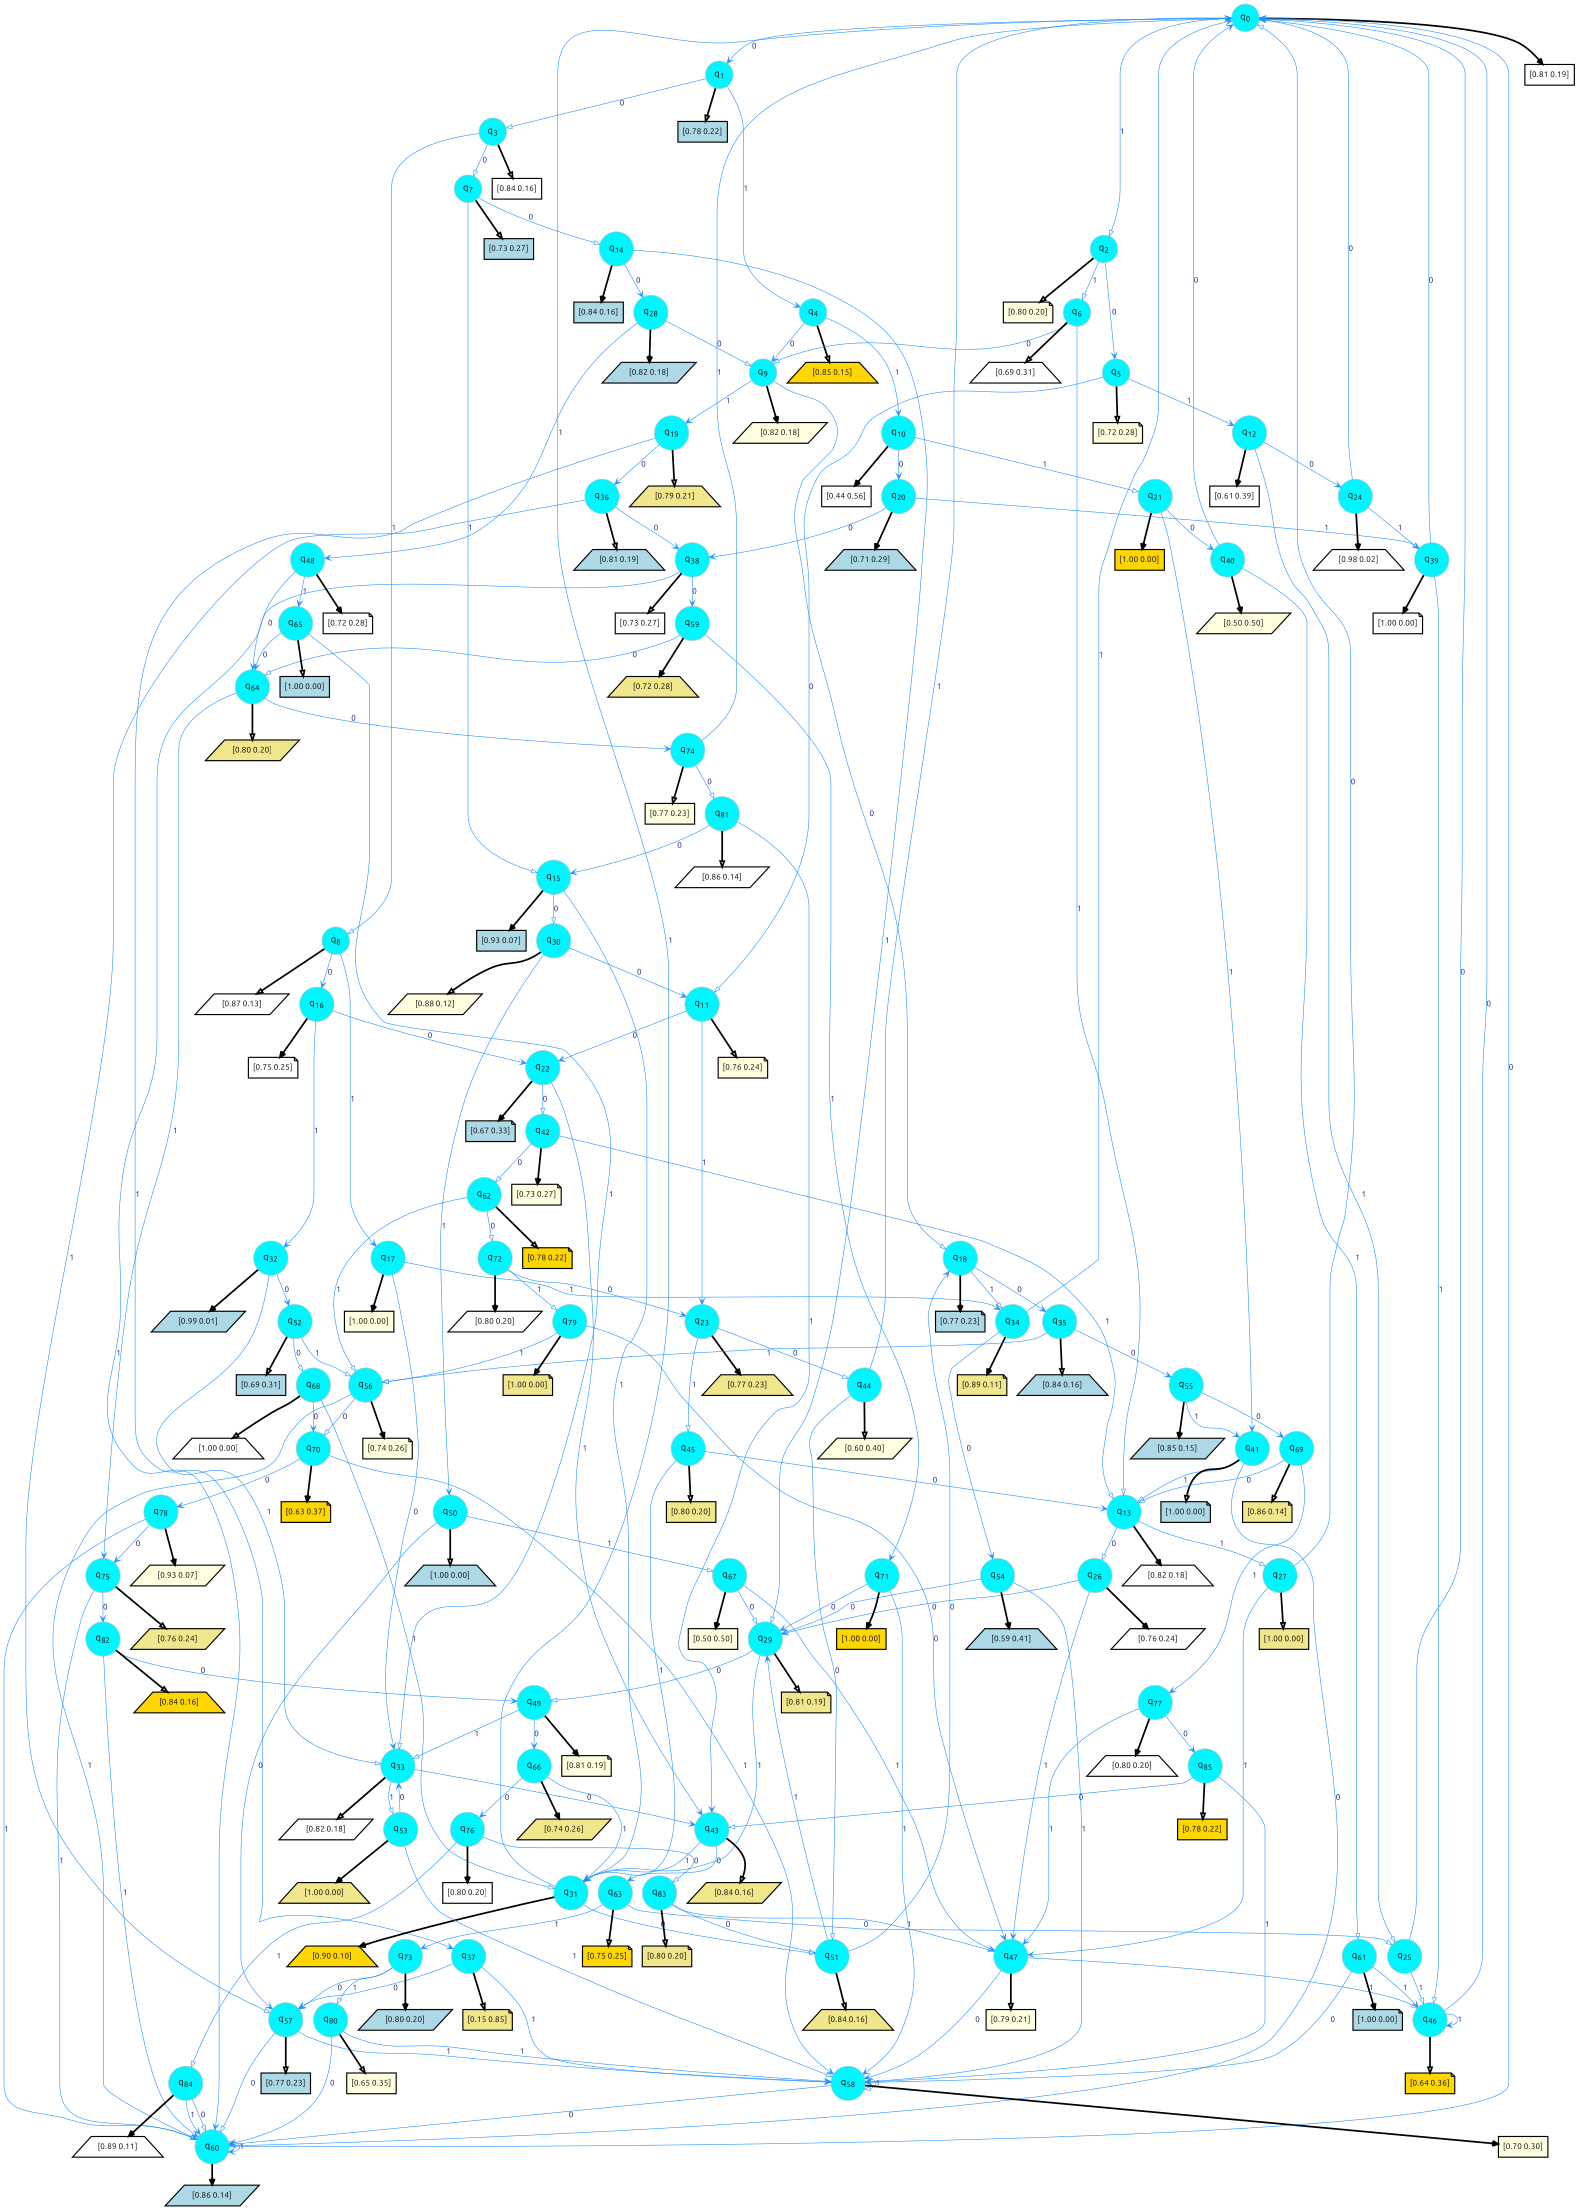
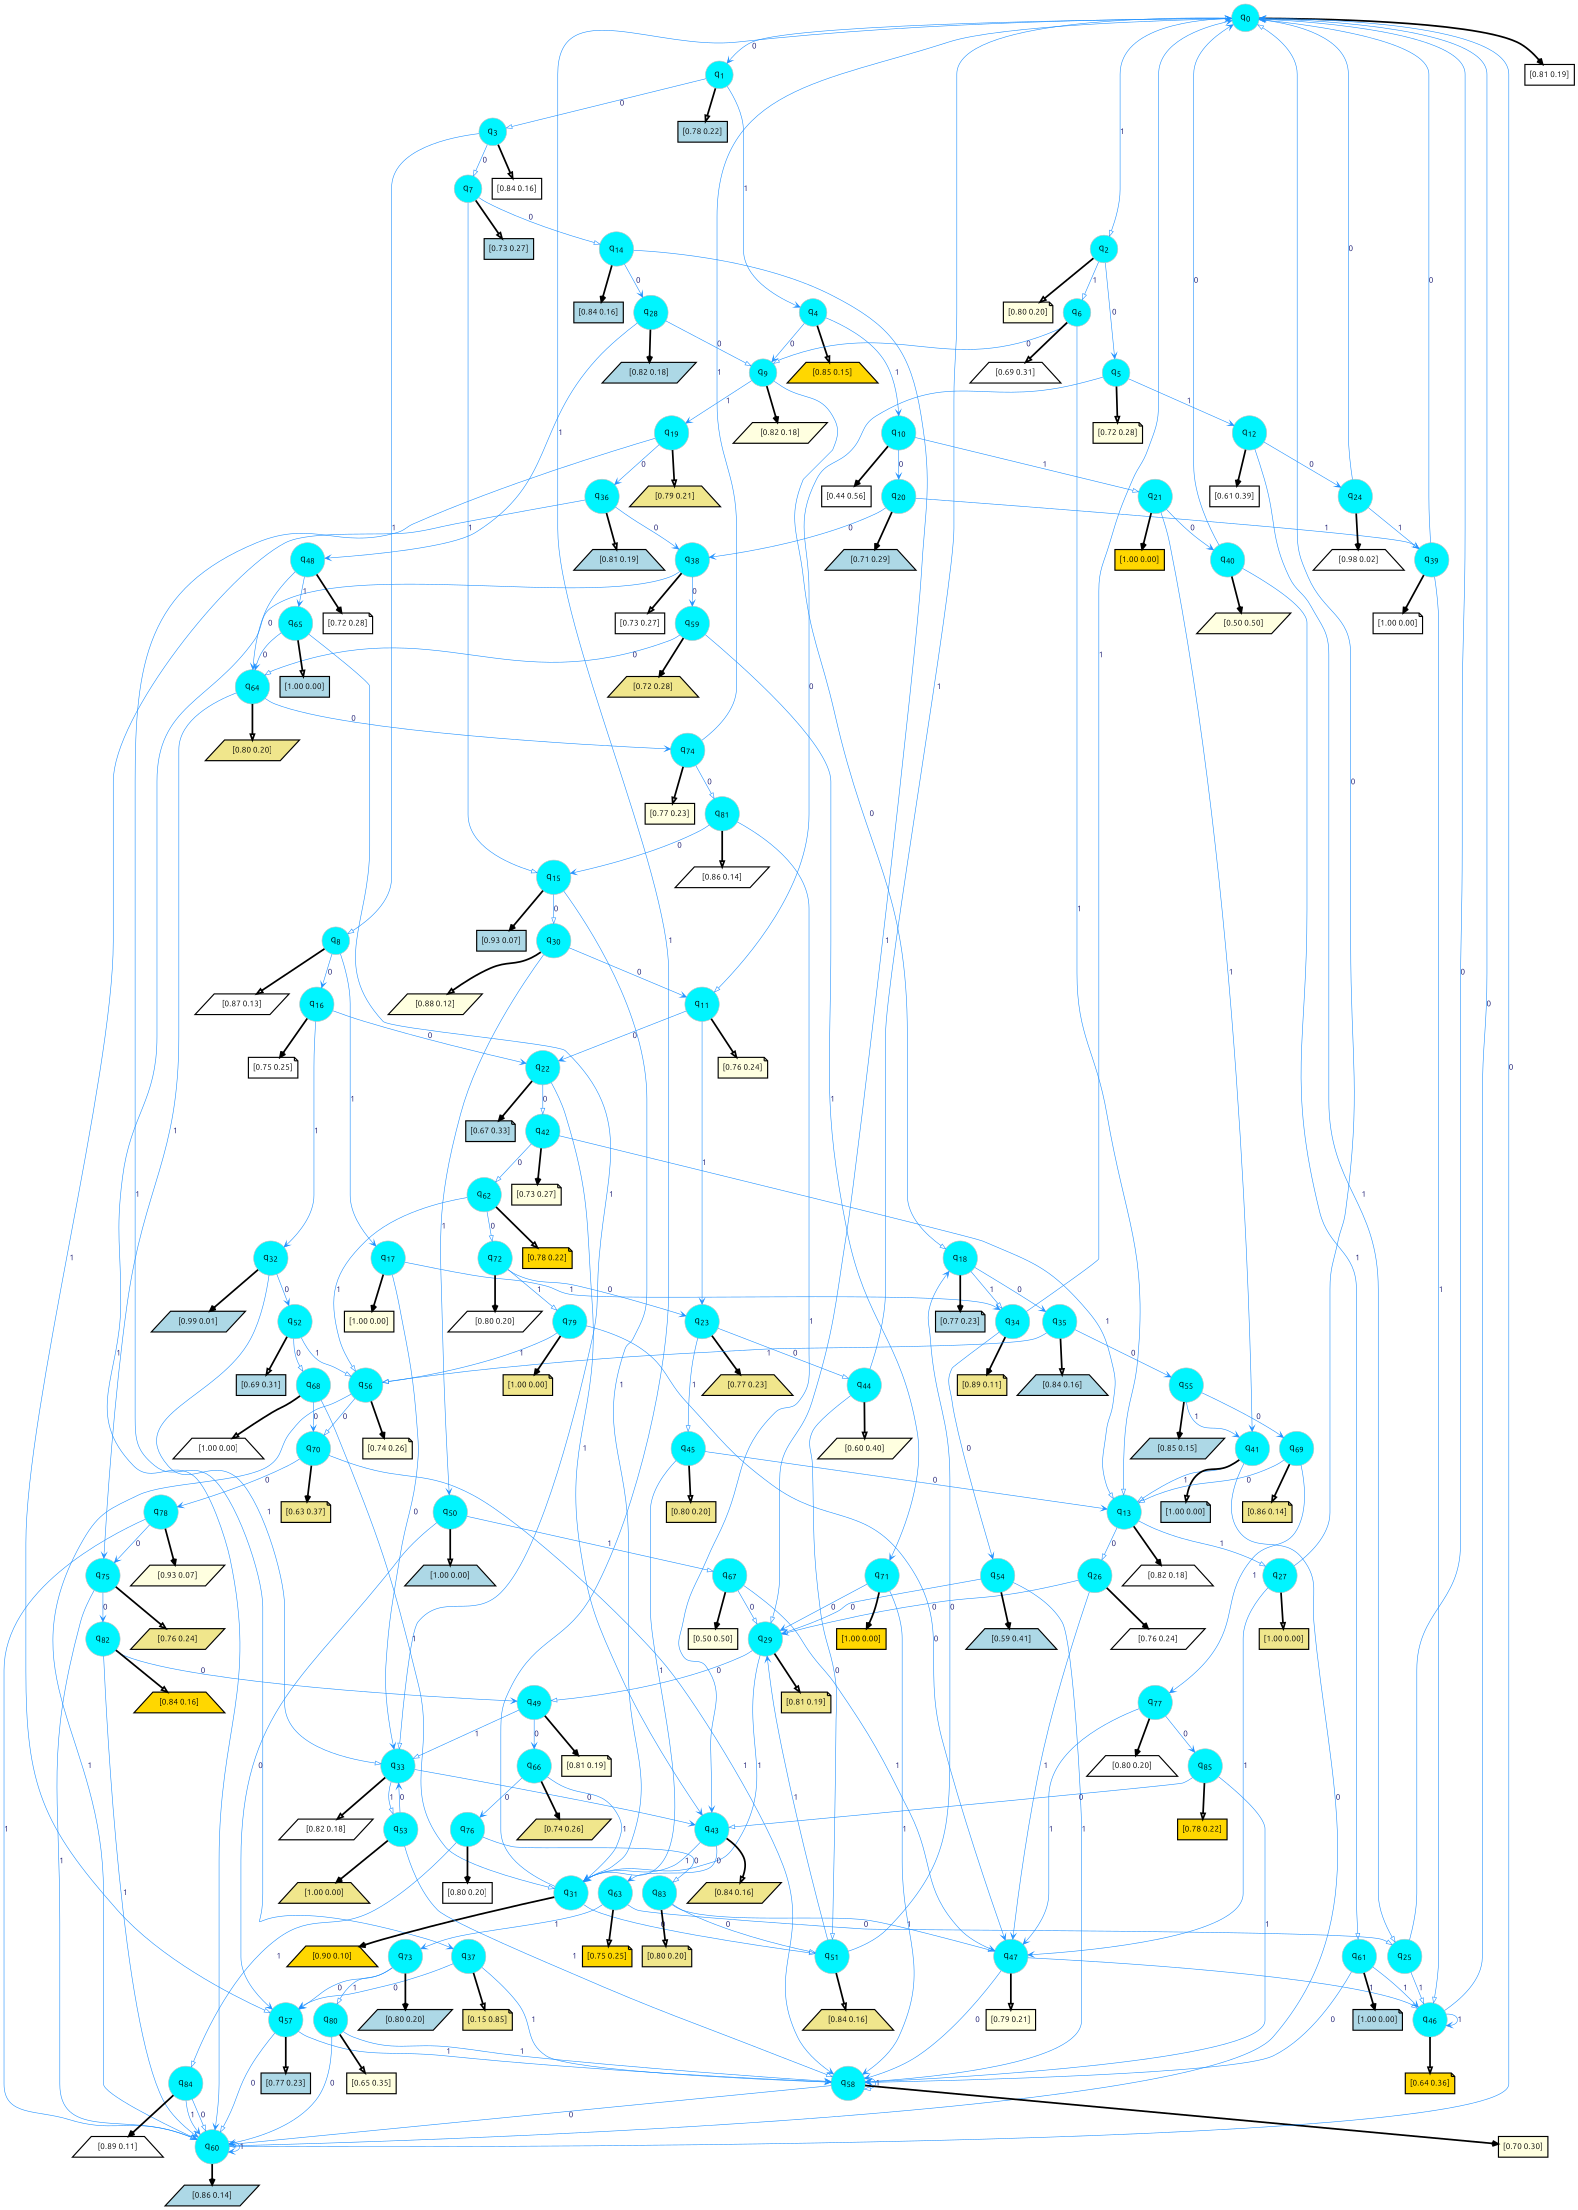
node "[0.63 0.37]": fillcolor gold -> khaki
